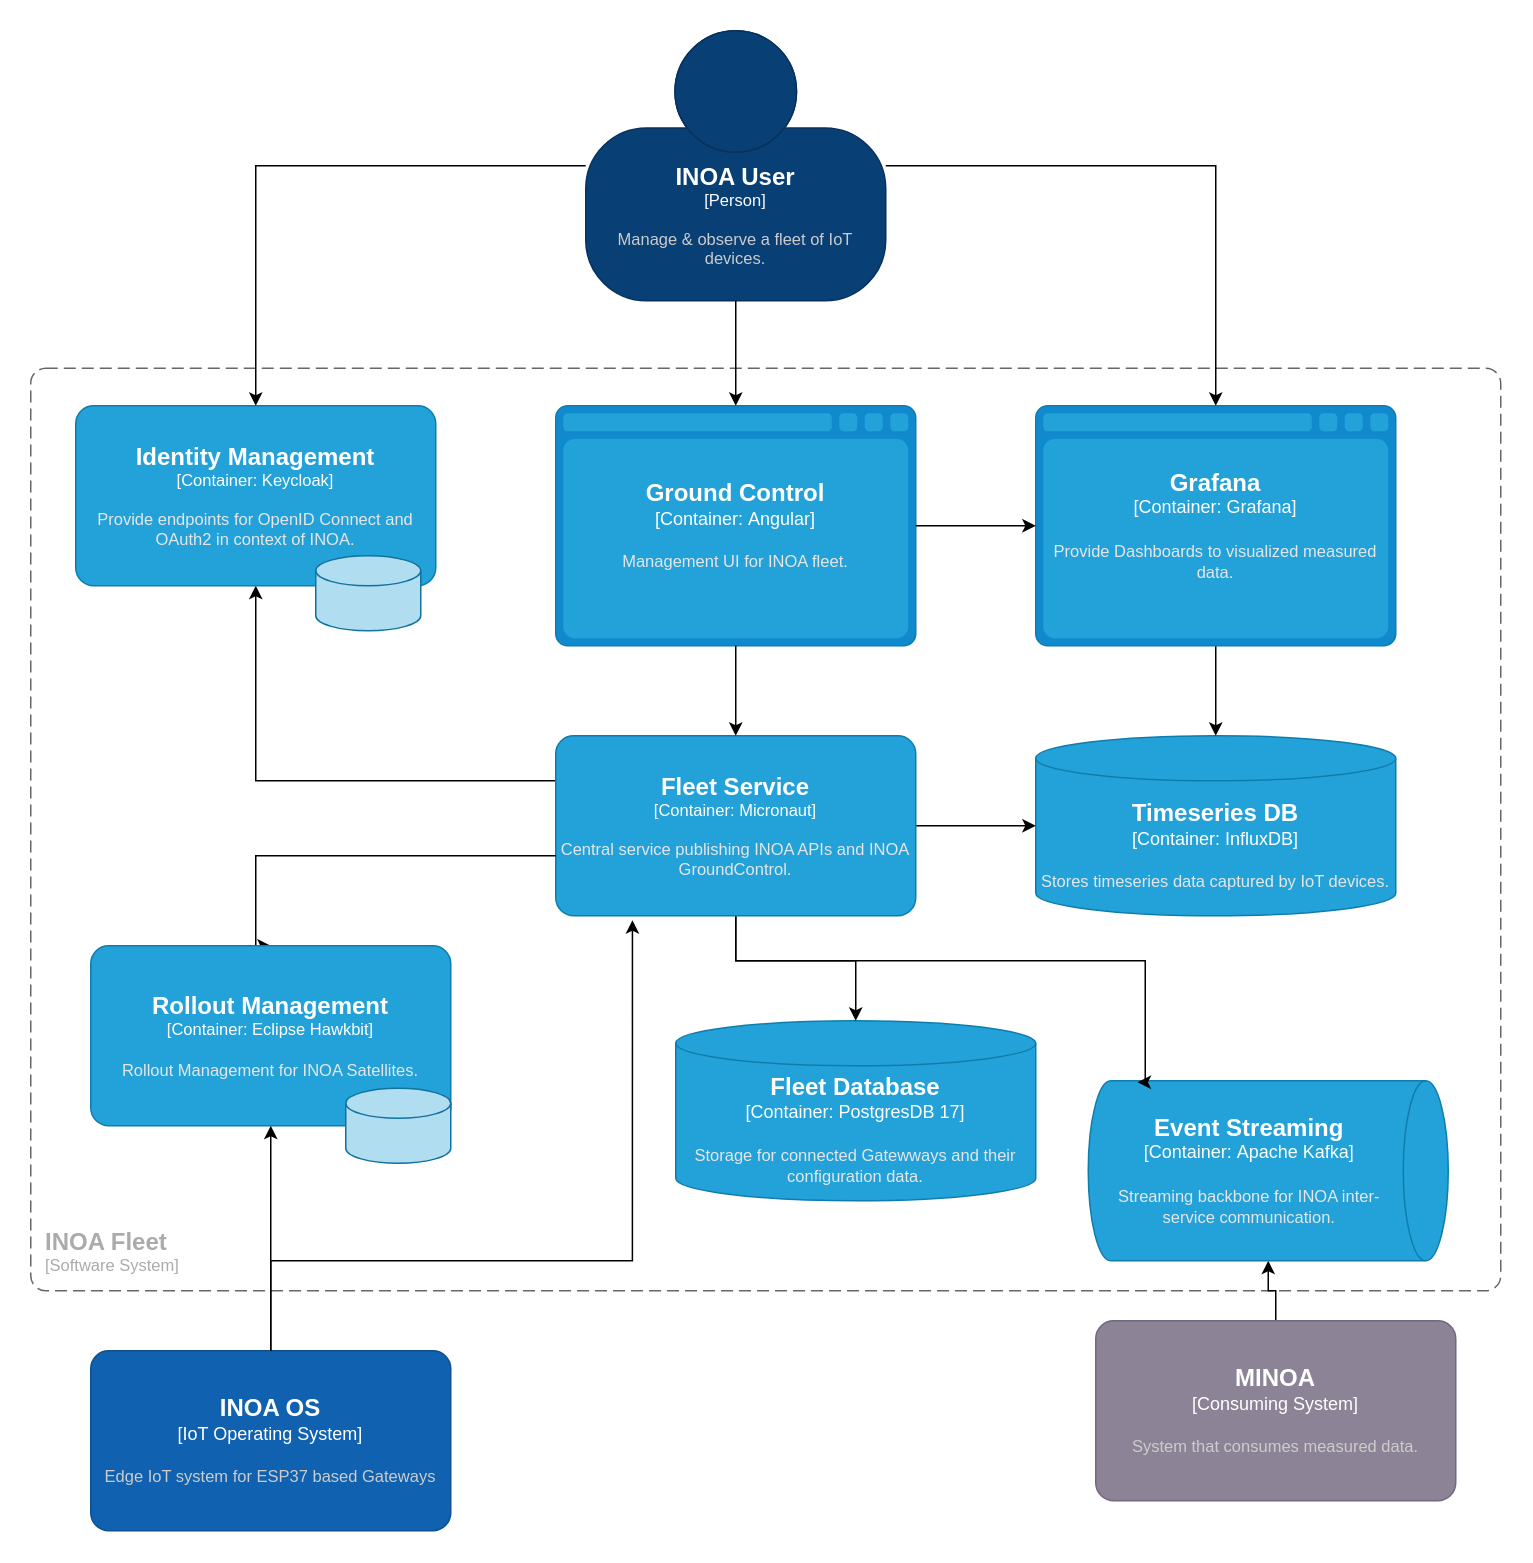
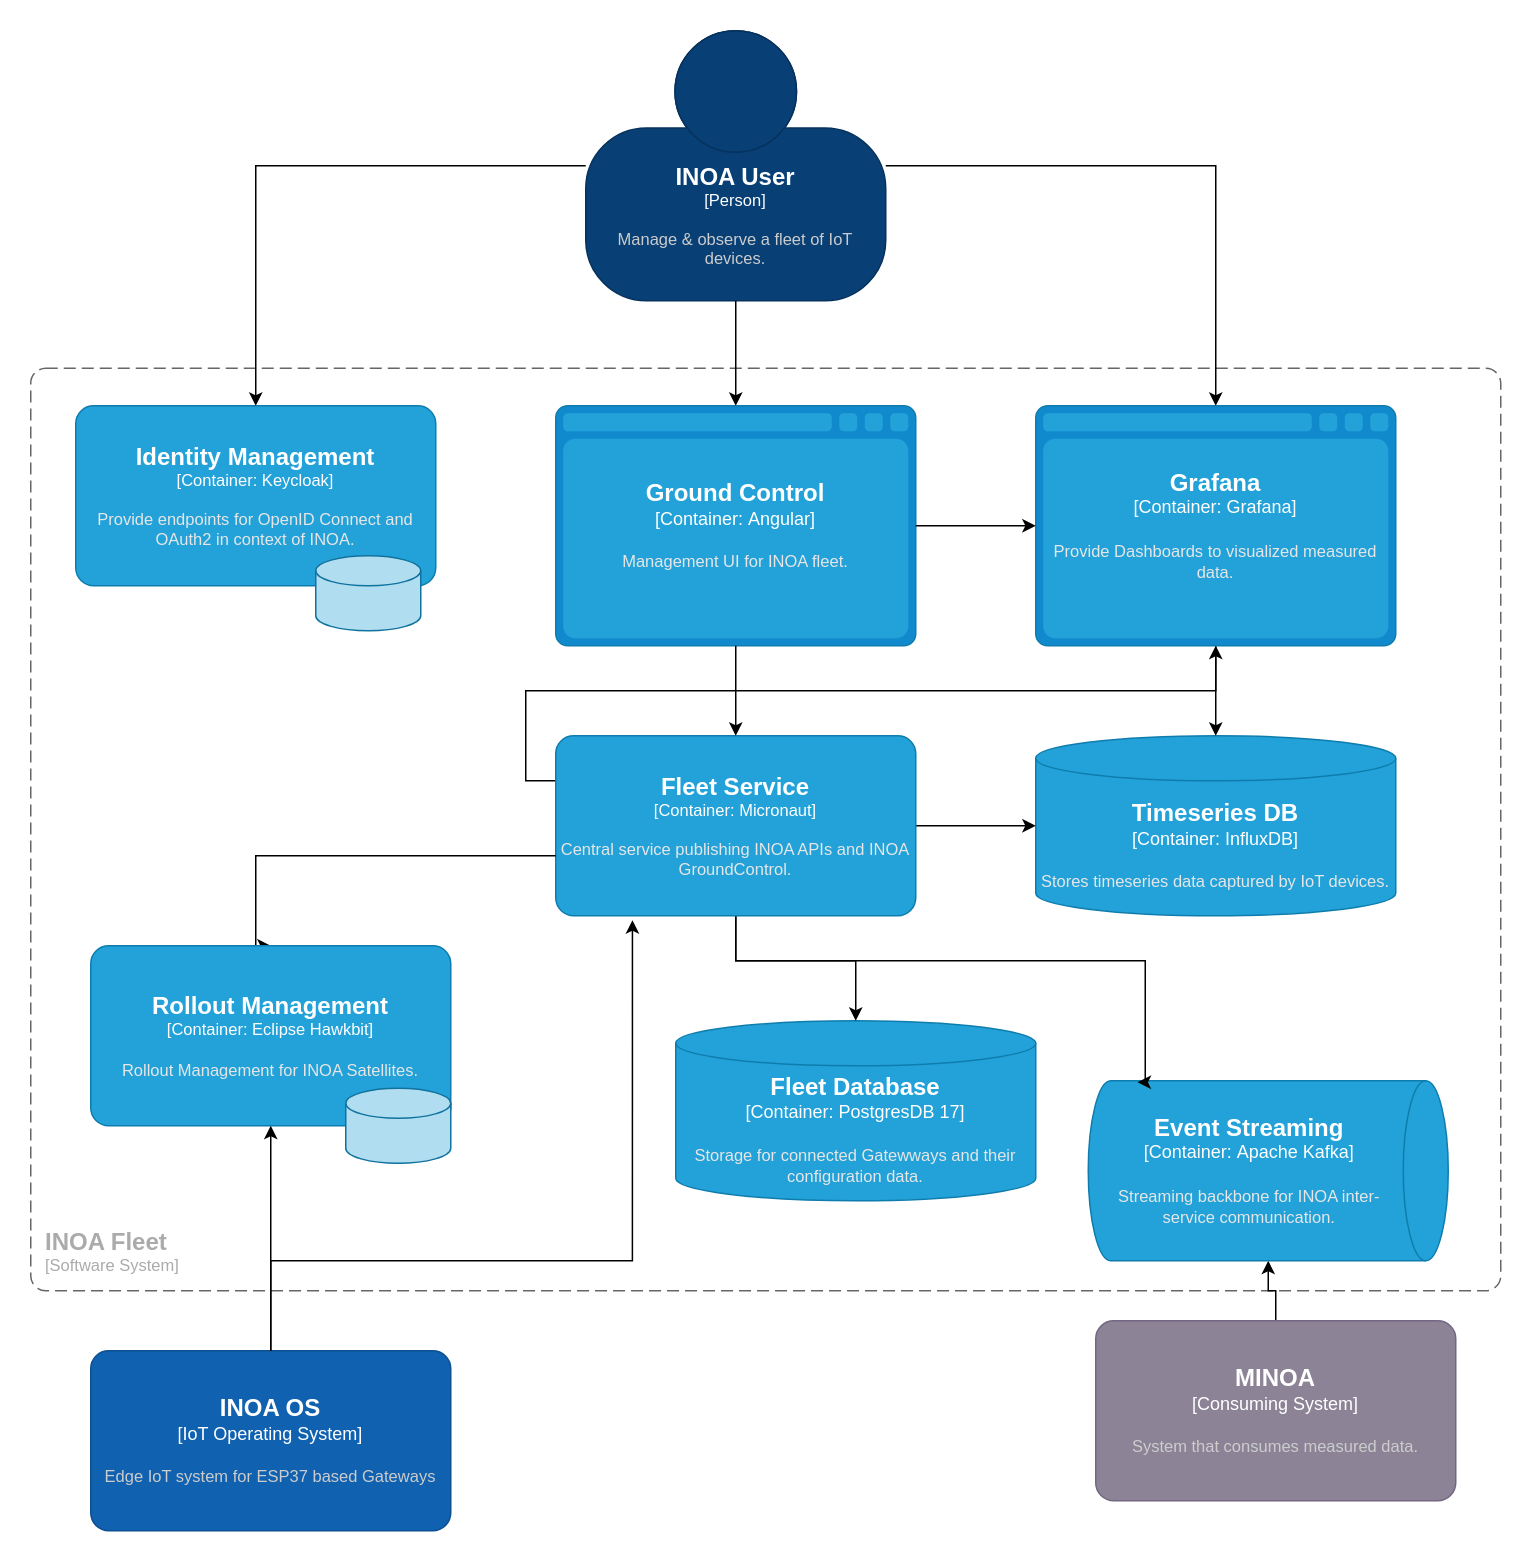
edge "Fleet Service [Container: Micronaut] Central service publishing INOA APIs and INOA GroundControl." -> "Identity Management [Container: Keycloak] Provide endpoints for OpenID Connect and OAuth2 in context of INOA.": now "Fleet Service [Container: Micronaut] Central service publishing INOA APIs and INOA GroundControl." -> "Grafana [Container: Grafana] Provide Dashboards to visualized measured data."
